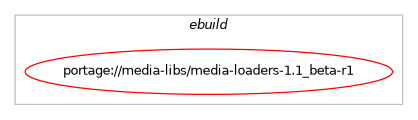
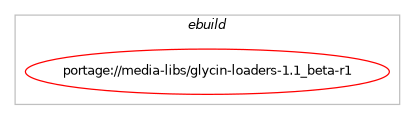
node "portage://media-libs/media-loaders-1.1_beta-r1": label "portage://media-libs/media-loaders-1.1_beta-r1" -> "portage://media-libs/glycin-loaders-1.1_beta-r1"
